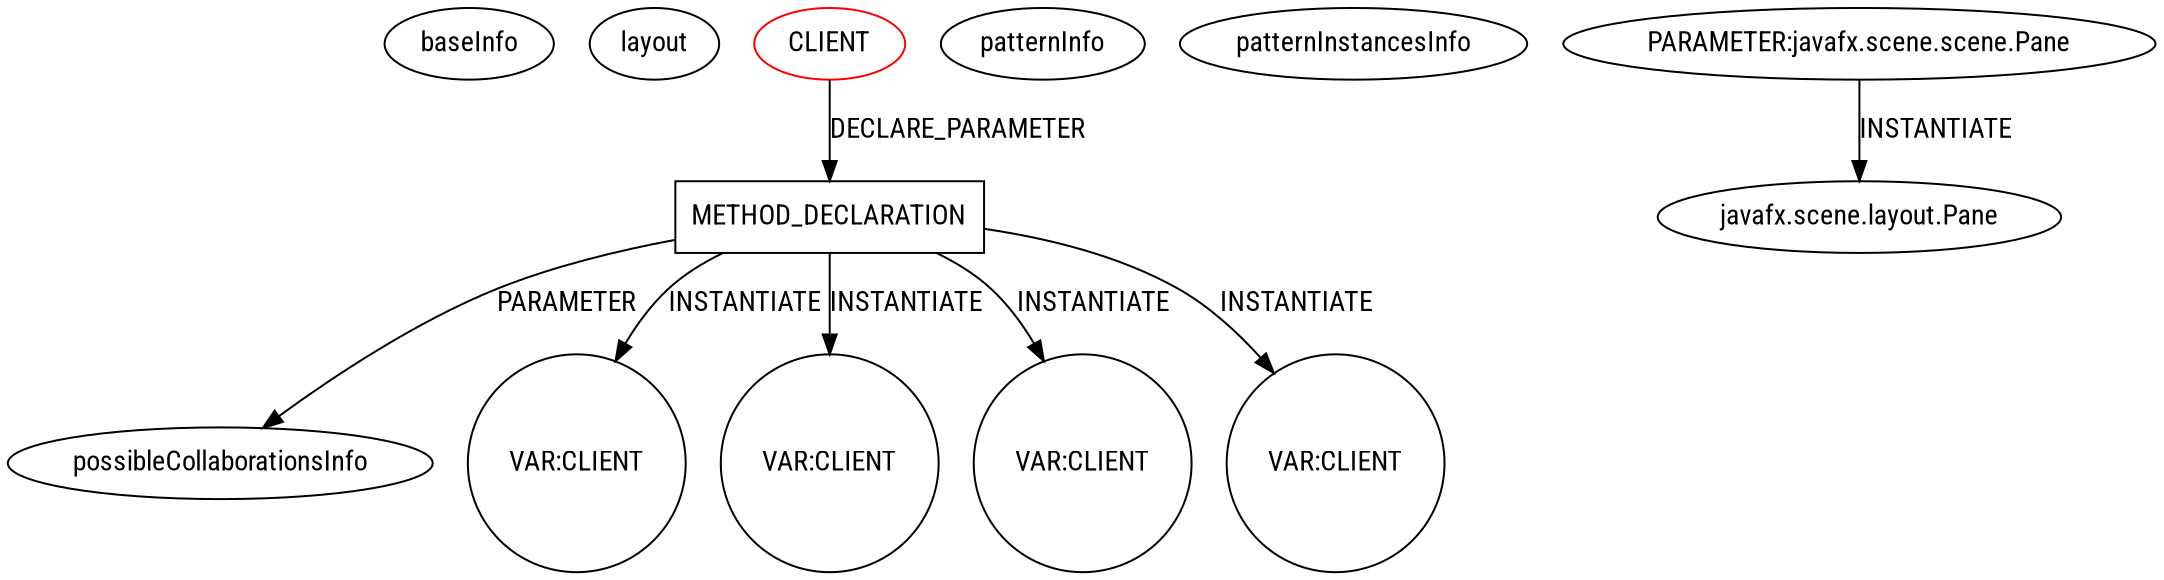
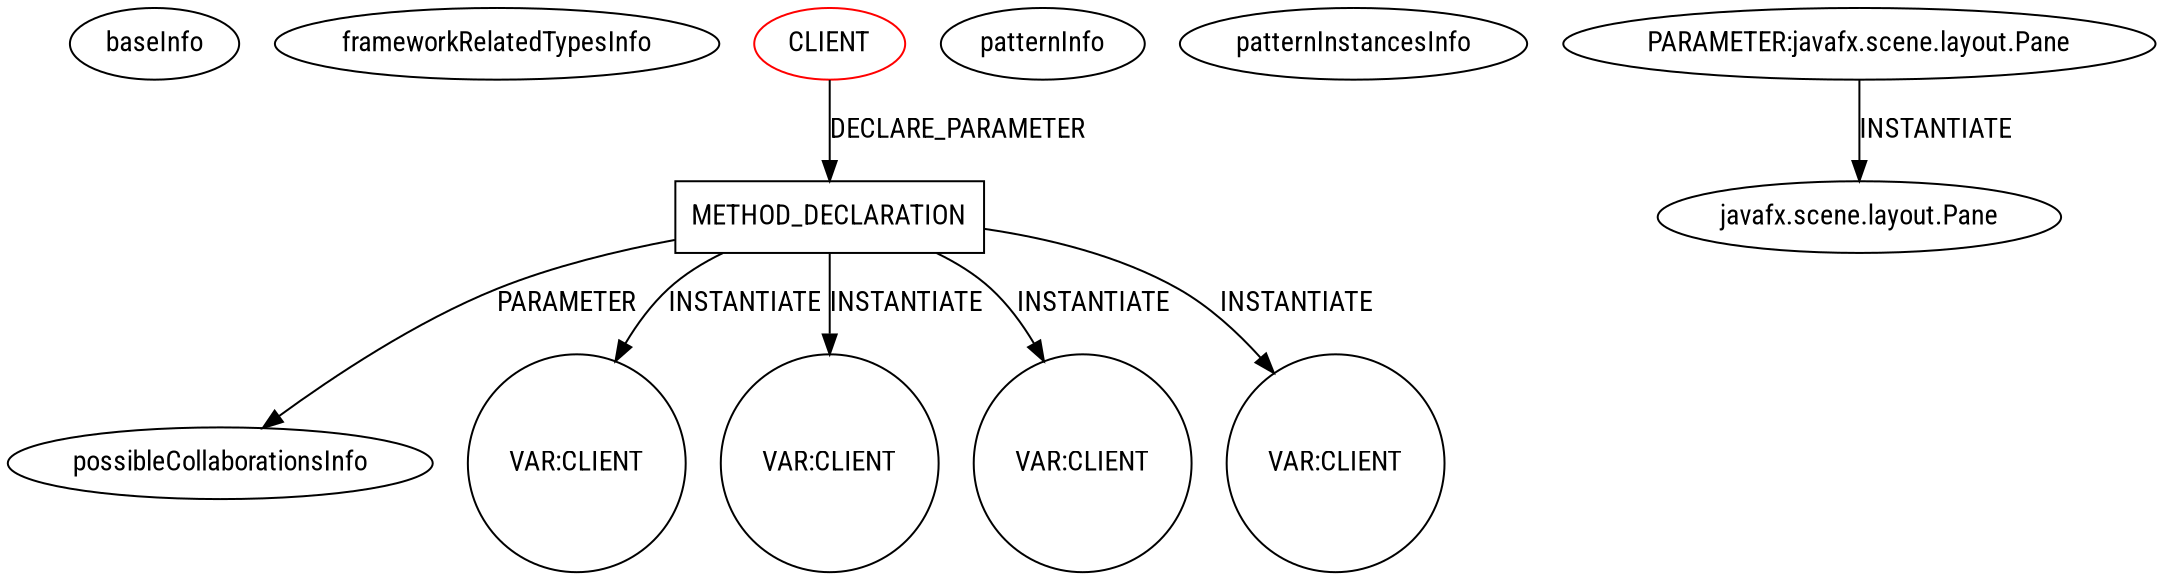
node "layout": label "layout" -> "frameworkRelatedTypesInfo"
node "PARAMETER:javafx.scene.scene.Pane": label "PARAMETER:javafx.scene.scene.Pane" -> "PARAMETER:javafx.scene.layout.Pane"
